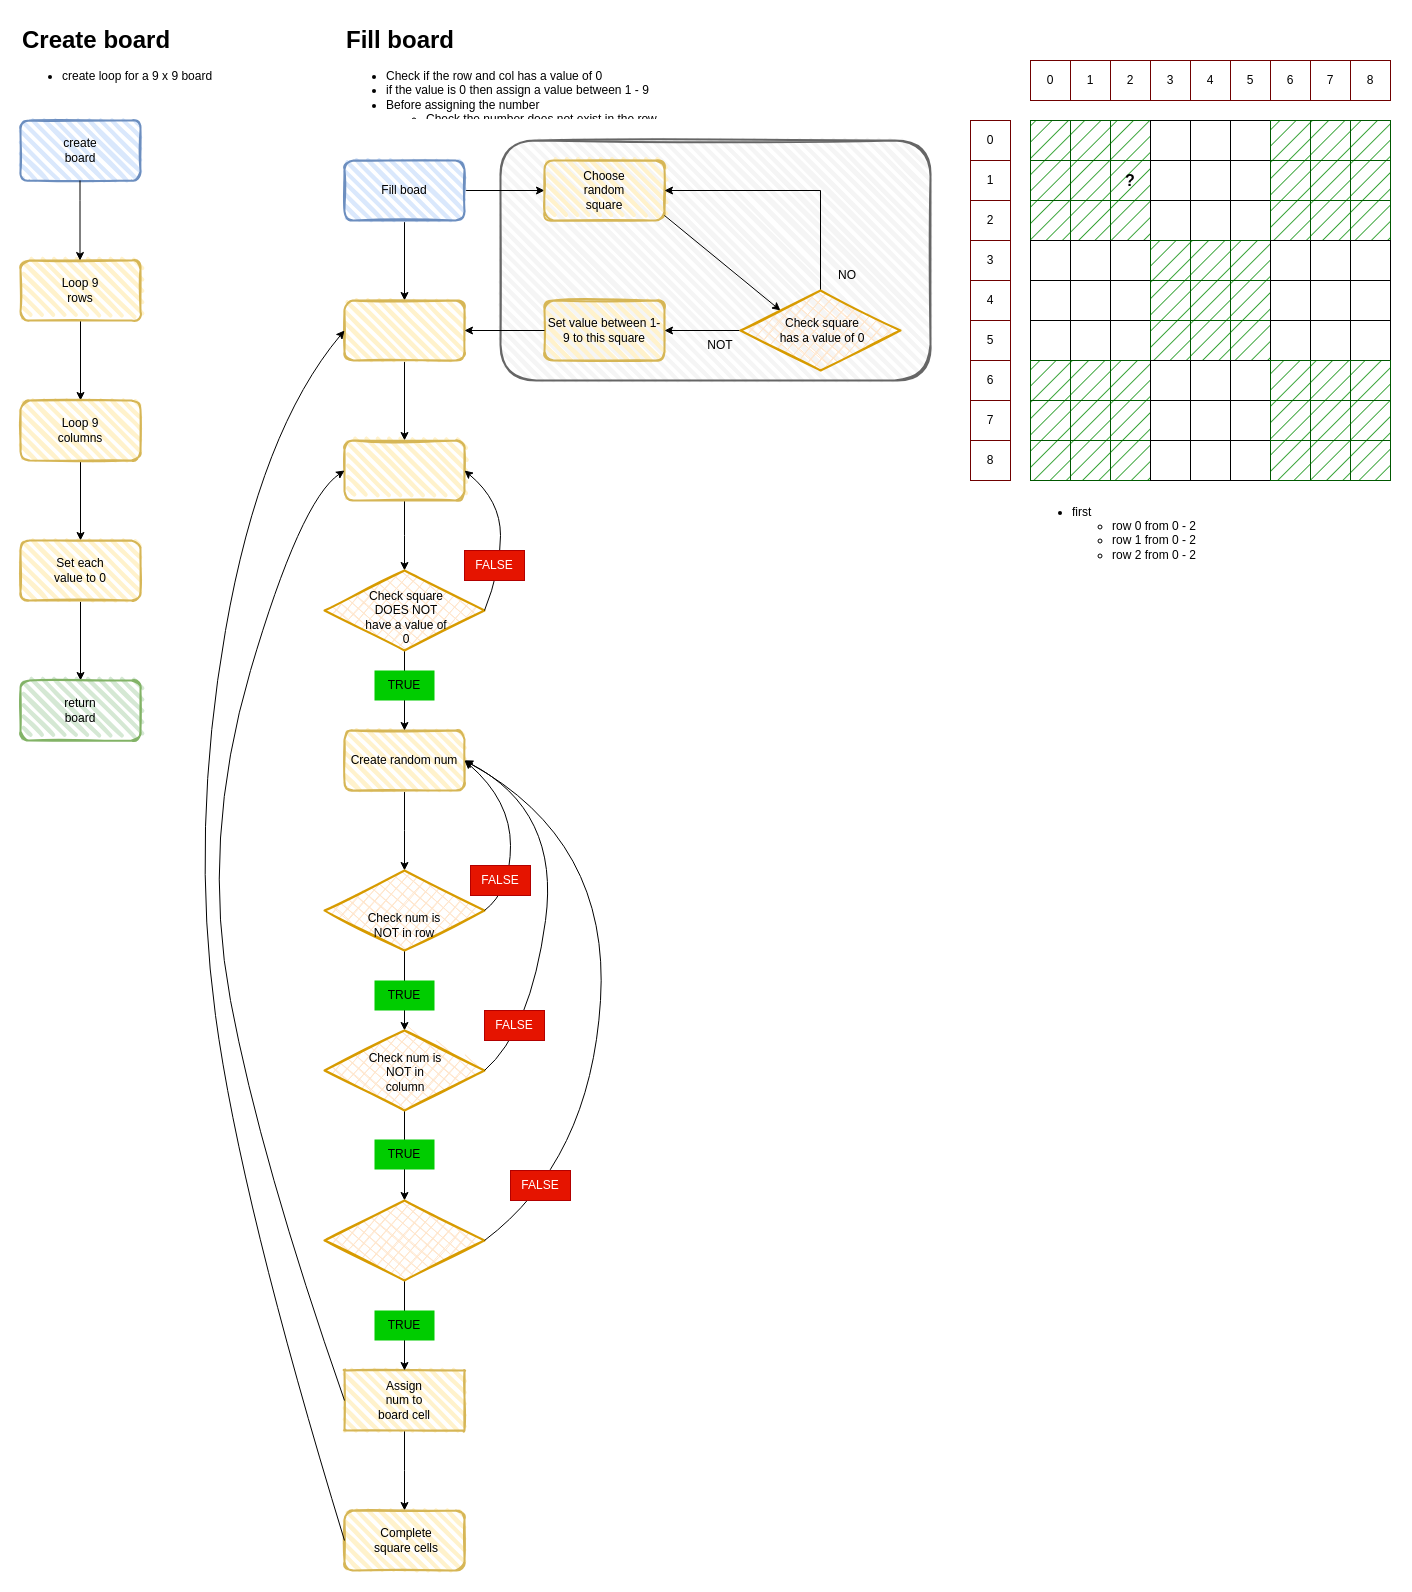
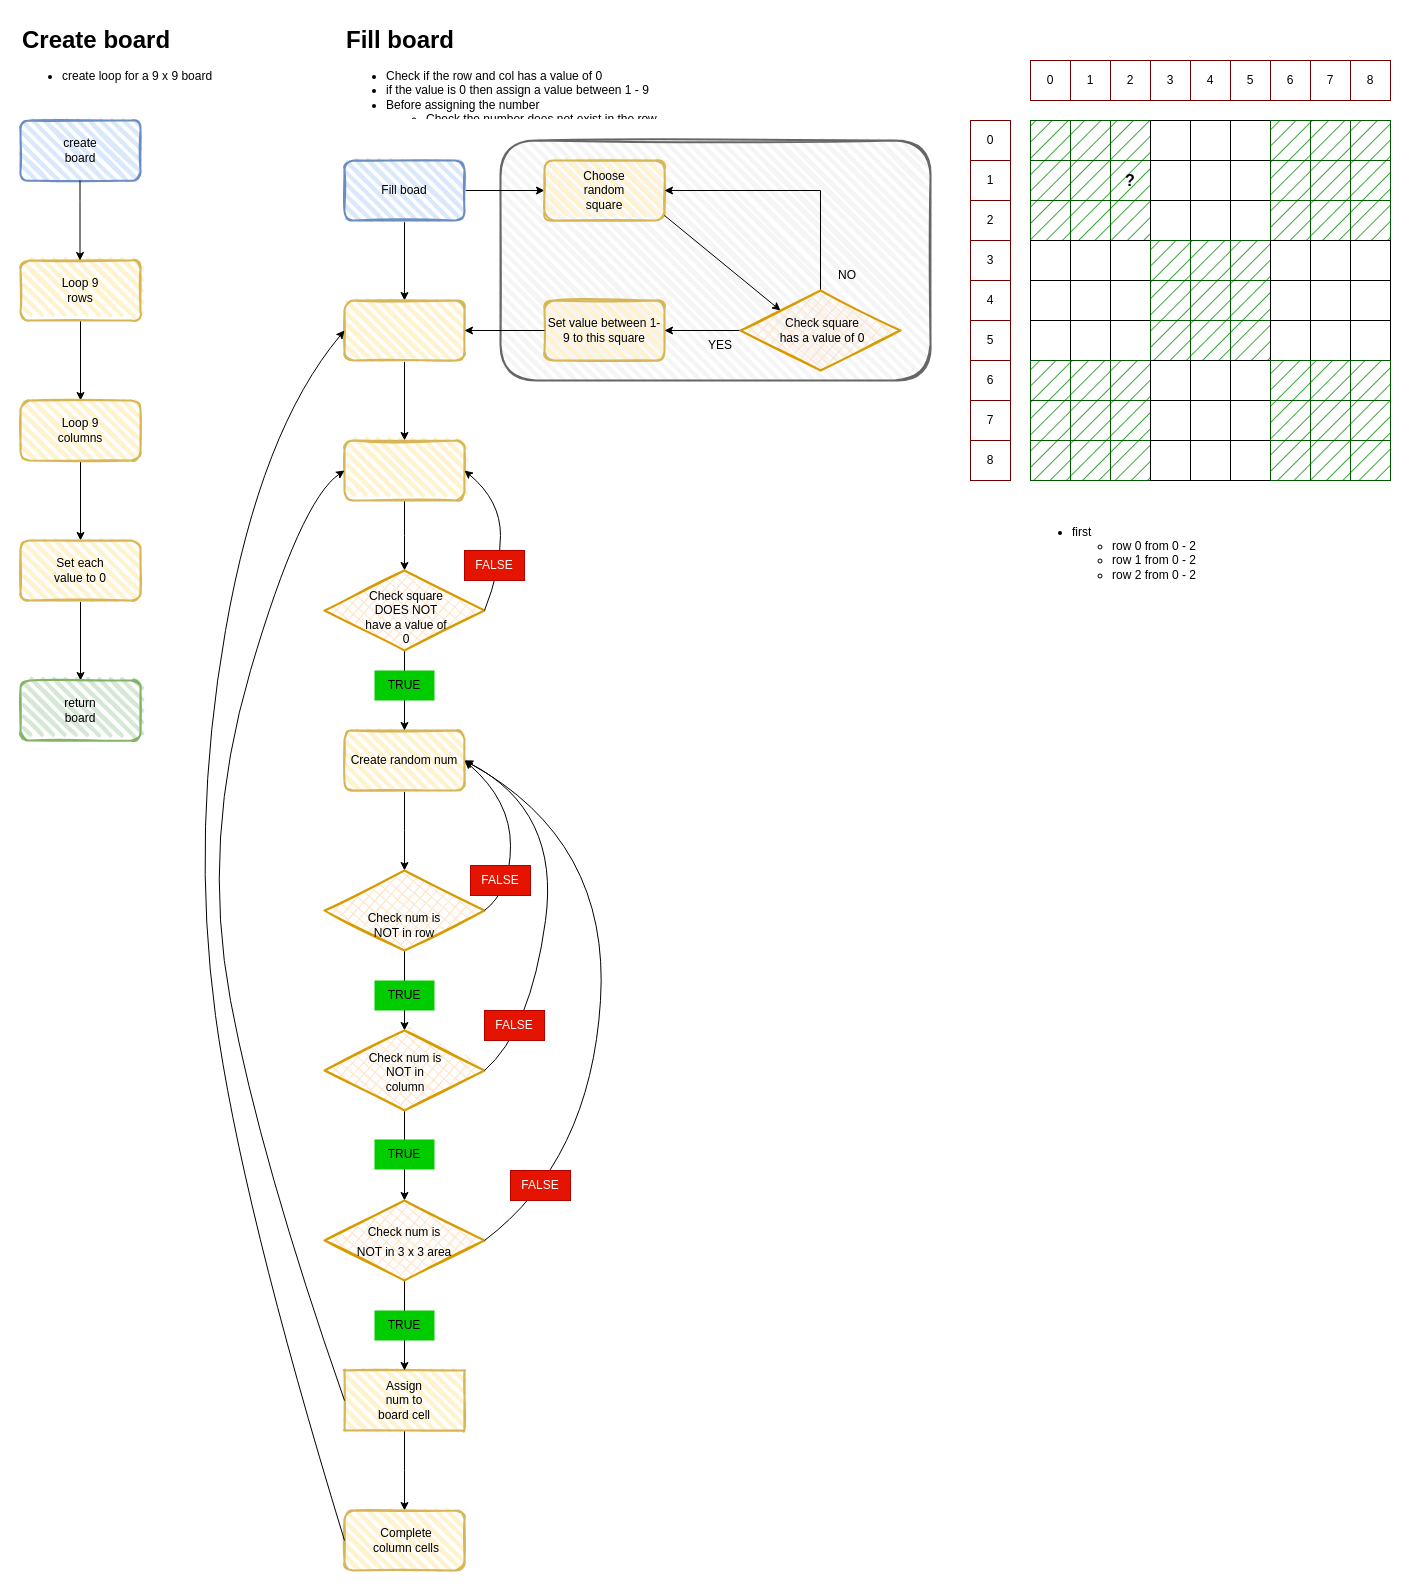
node "NOT": label "NOT" -> "YES"
node "first row 0 from 0 - 2 row 1 from 0 - 2 row 2 from 0 - 2": moved (1201, 531) -> (1201, 551)
node "Check num is NOT in 3 x 3 area": added
node "Complete square cells": label "Complete square cells" -> "Complete column cells"
